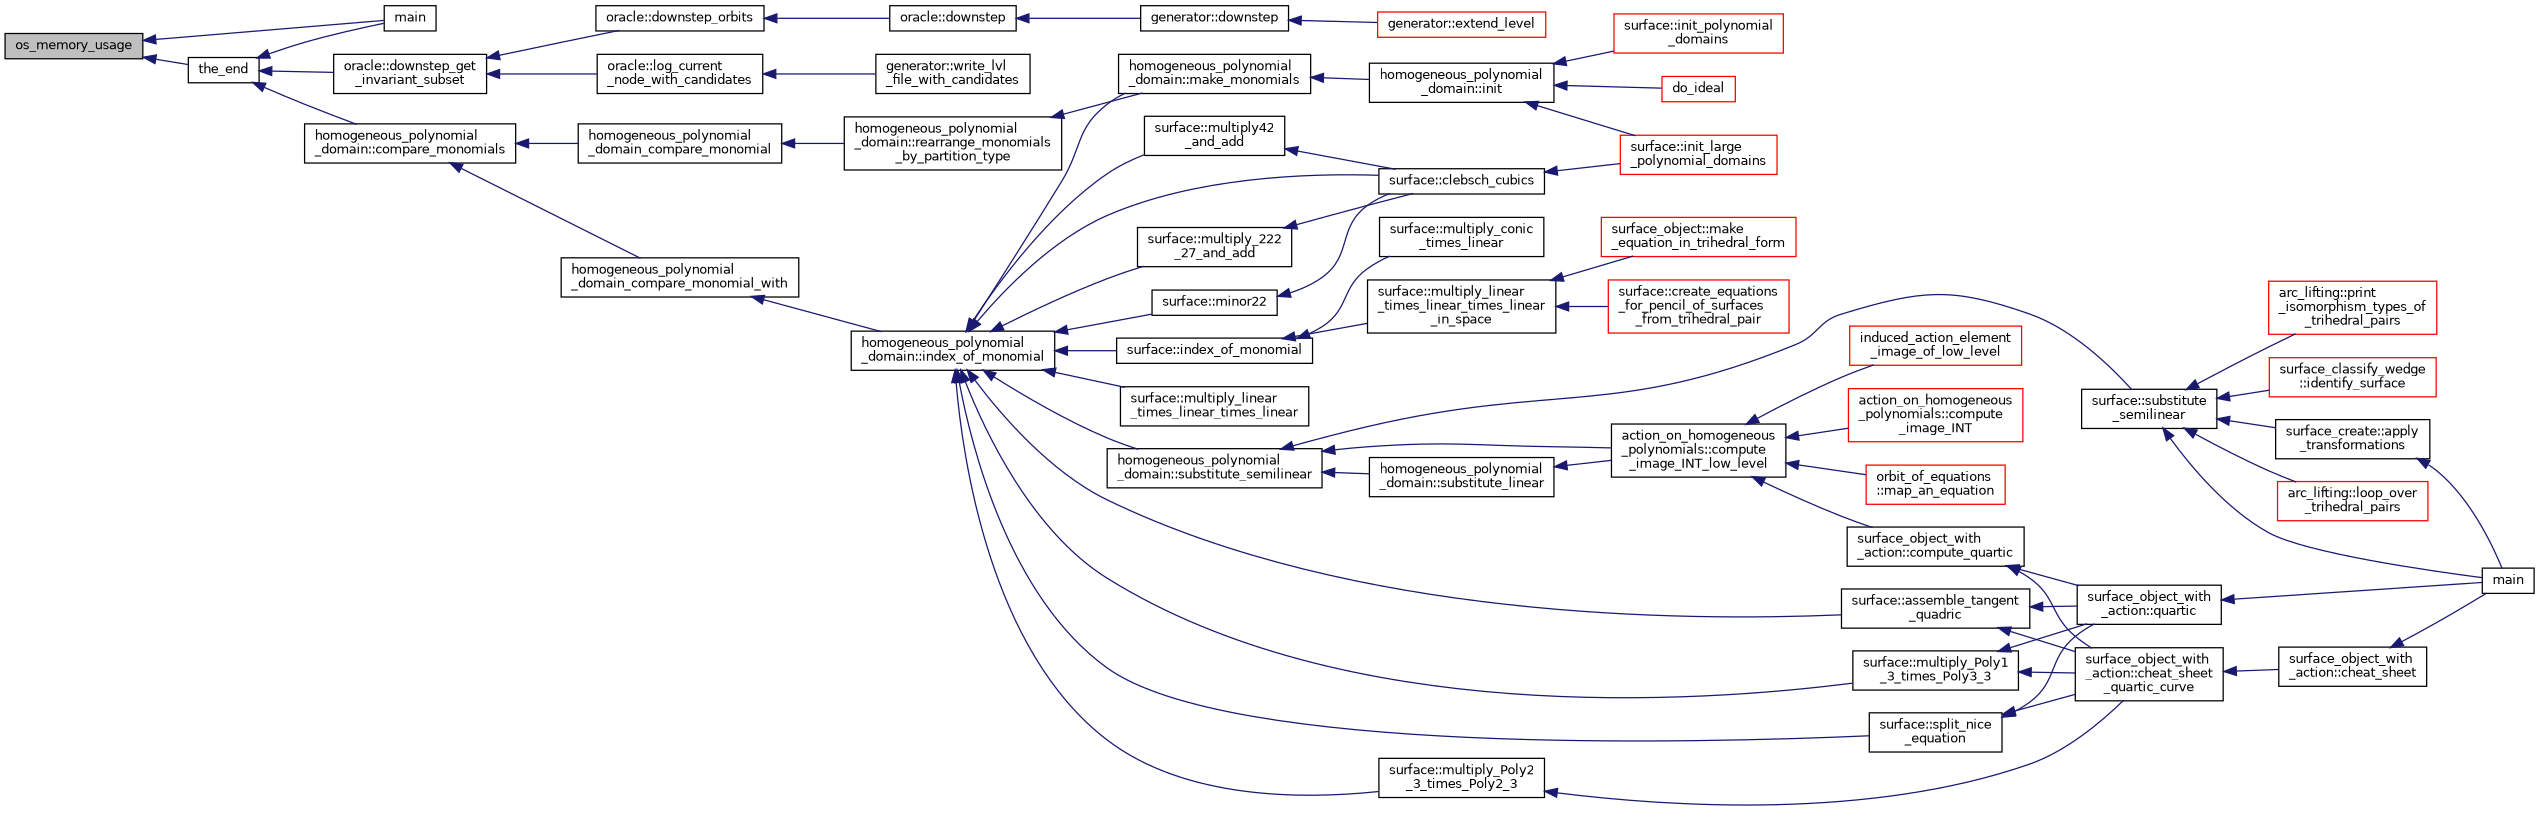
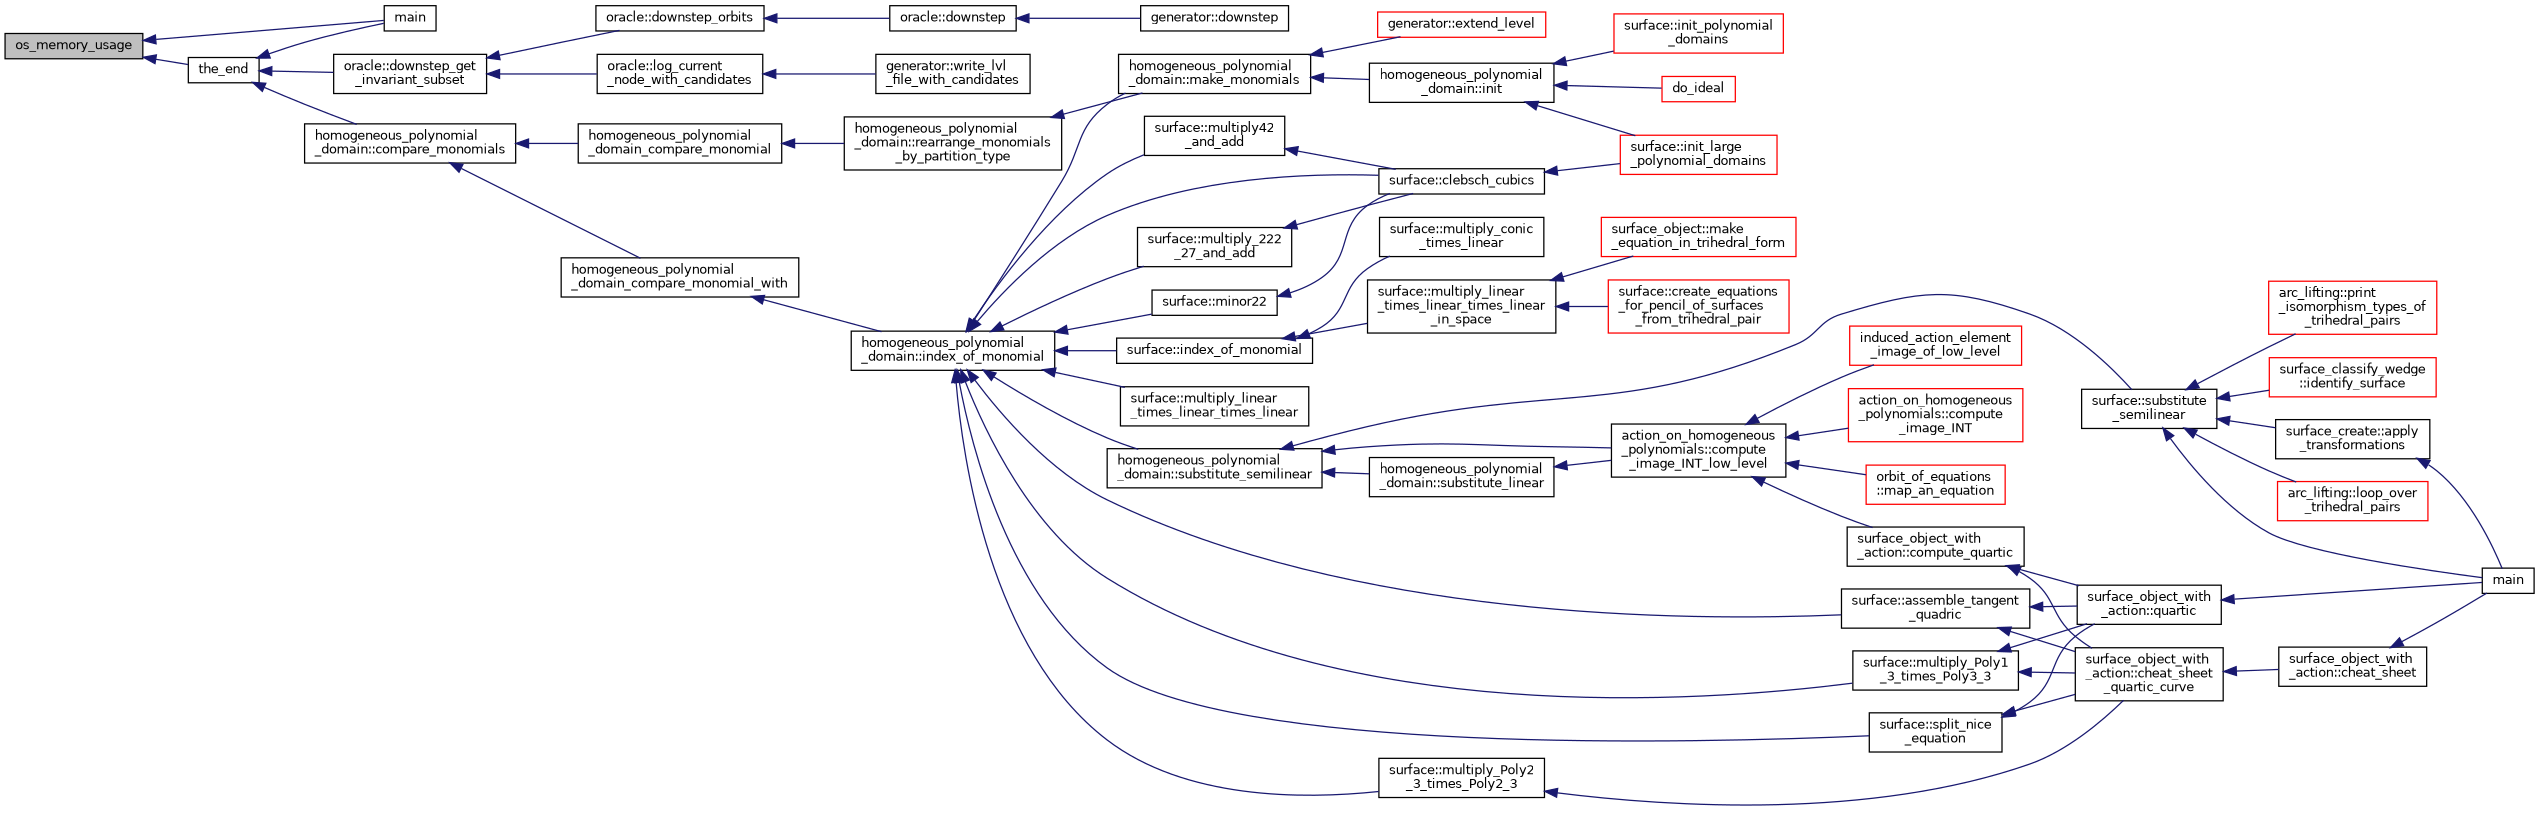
edge "generator::extend_level" -> "generator::downstep": now "generator::extend_level" -> "homogeneous_polynomial _domain::make_monomials"
